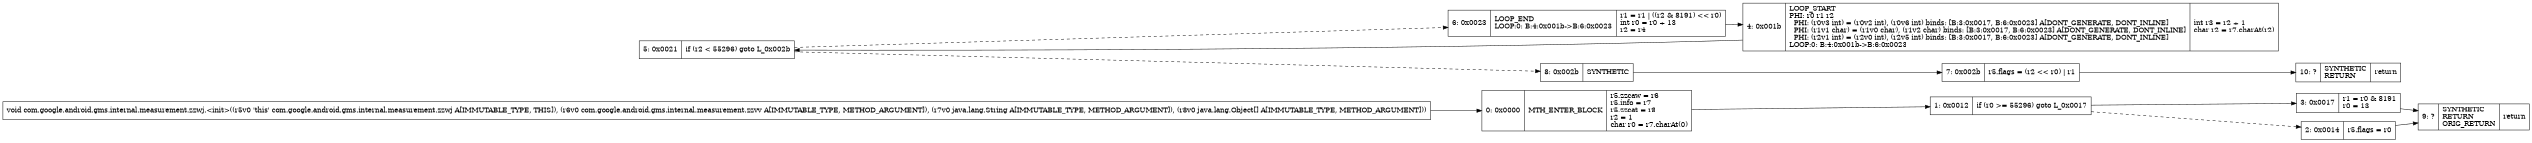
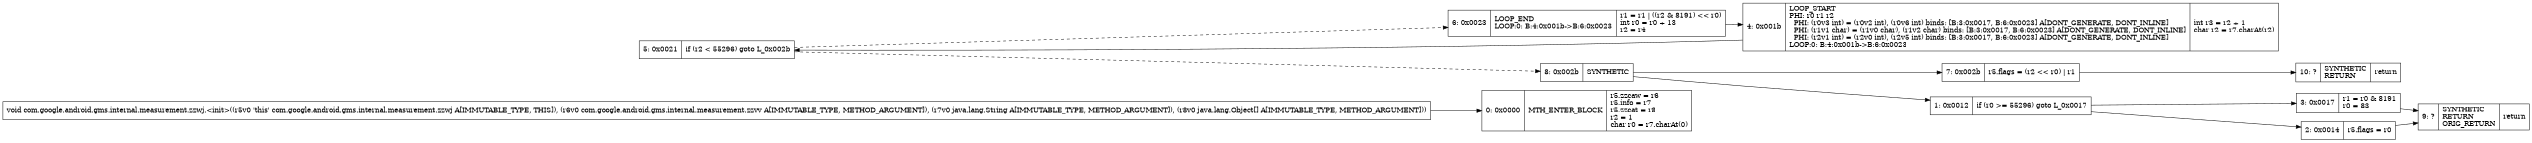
node "3: 0x0017": text "r0 = 13" -> "r0 = 83"
edge "0: 0x0000" -> "1: 0x0012": now "8: 0x002b" -> "1: 0x0012"
edge "1: 0x0012" -> "2: 0x0014": style dashed -> solid
